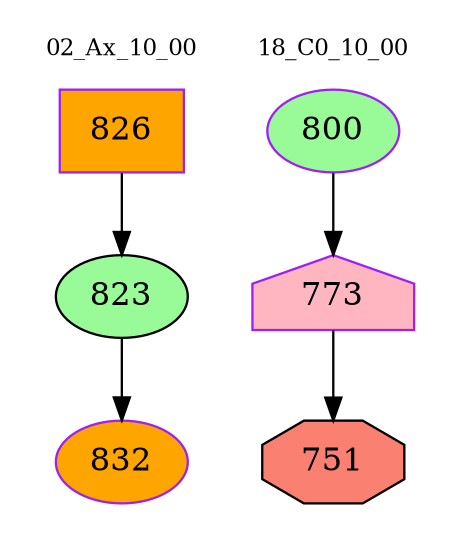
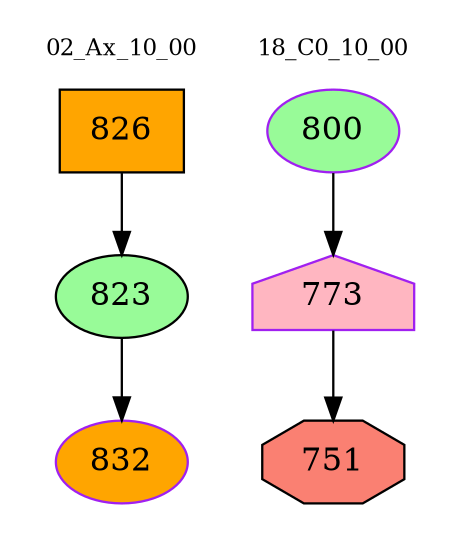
node "826": color purple -> black
